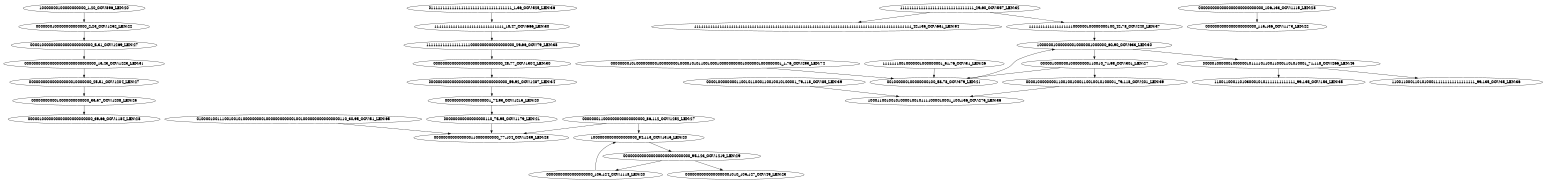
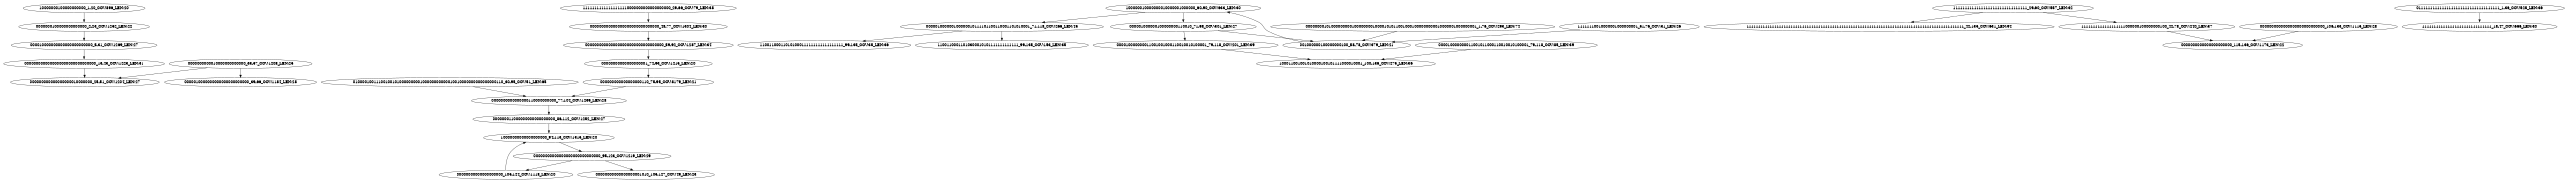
edge "111111111111111111111111111111_18-47_COV:666_LEN:30" -> "11111111111111111110000000000000000000_29-66_COV:79_LEN:38": removed
edge "1111111111111111111000000100000000100_42-78_COV:240_LEN:37" -> "100000010000000010000001000000_60-90_COV:633_LEN:30": now "1111111111111111111000000100000000100_42-78_COV:240_LEN:37" -> "0000000000000000000000_115-136_COV:1173_LEN:22"
edge "000000000000000000010000000_25-51_COV:1204_LEN:27" -> "0000000000010000000000000_33-57_COV:1208_LEN:25": reversed
node "000000000000000000110_75-95_COV:1179_LEN:21": label "000000000000000000110_75-95_COV:1179_LEN:21" -> "000000000000000000110_75-95_COV:8179_LEN:21"
edge "000000011000000000000000000_86-112_COV:1252_LEN:27" -> "0000000000000000110000000000_77-104_COV:1239_LEN:28": reversed
